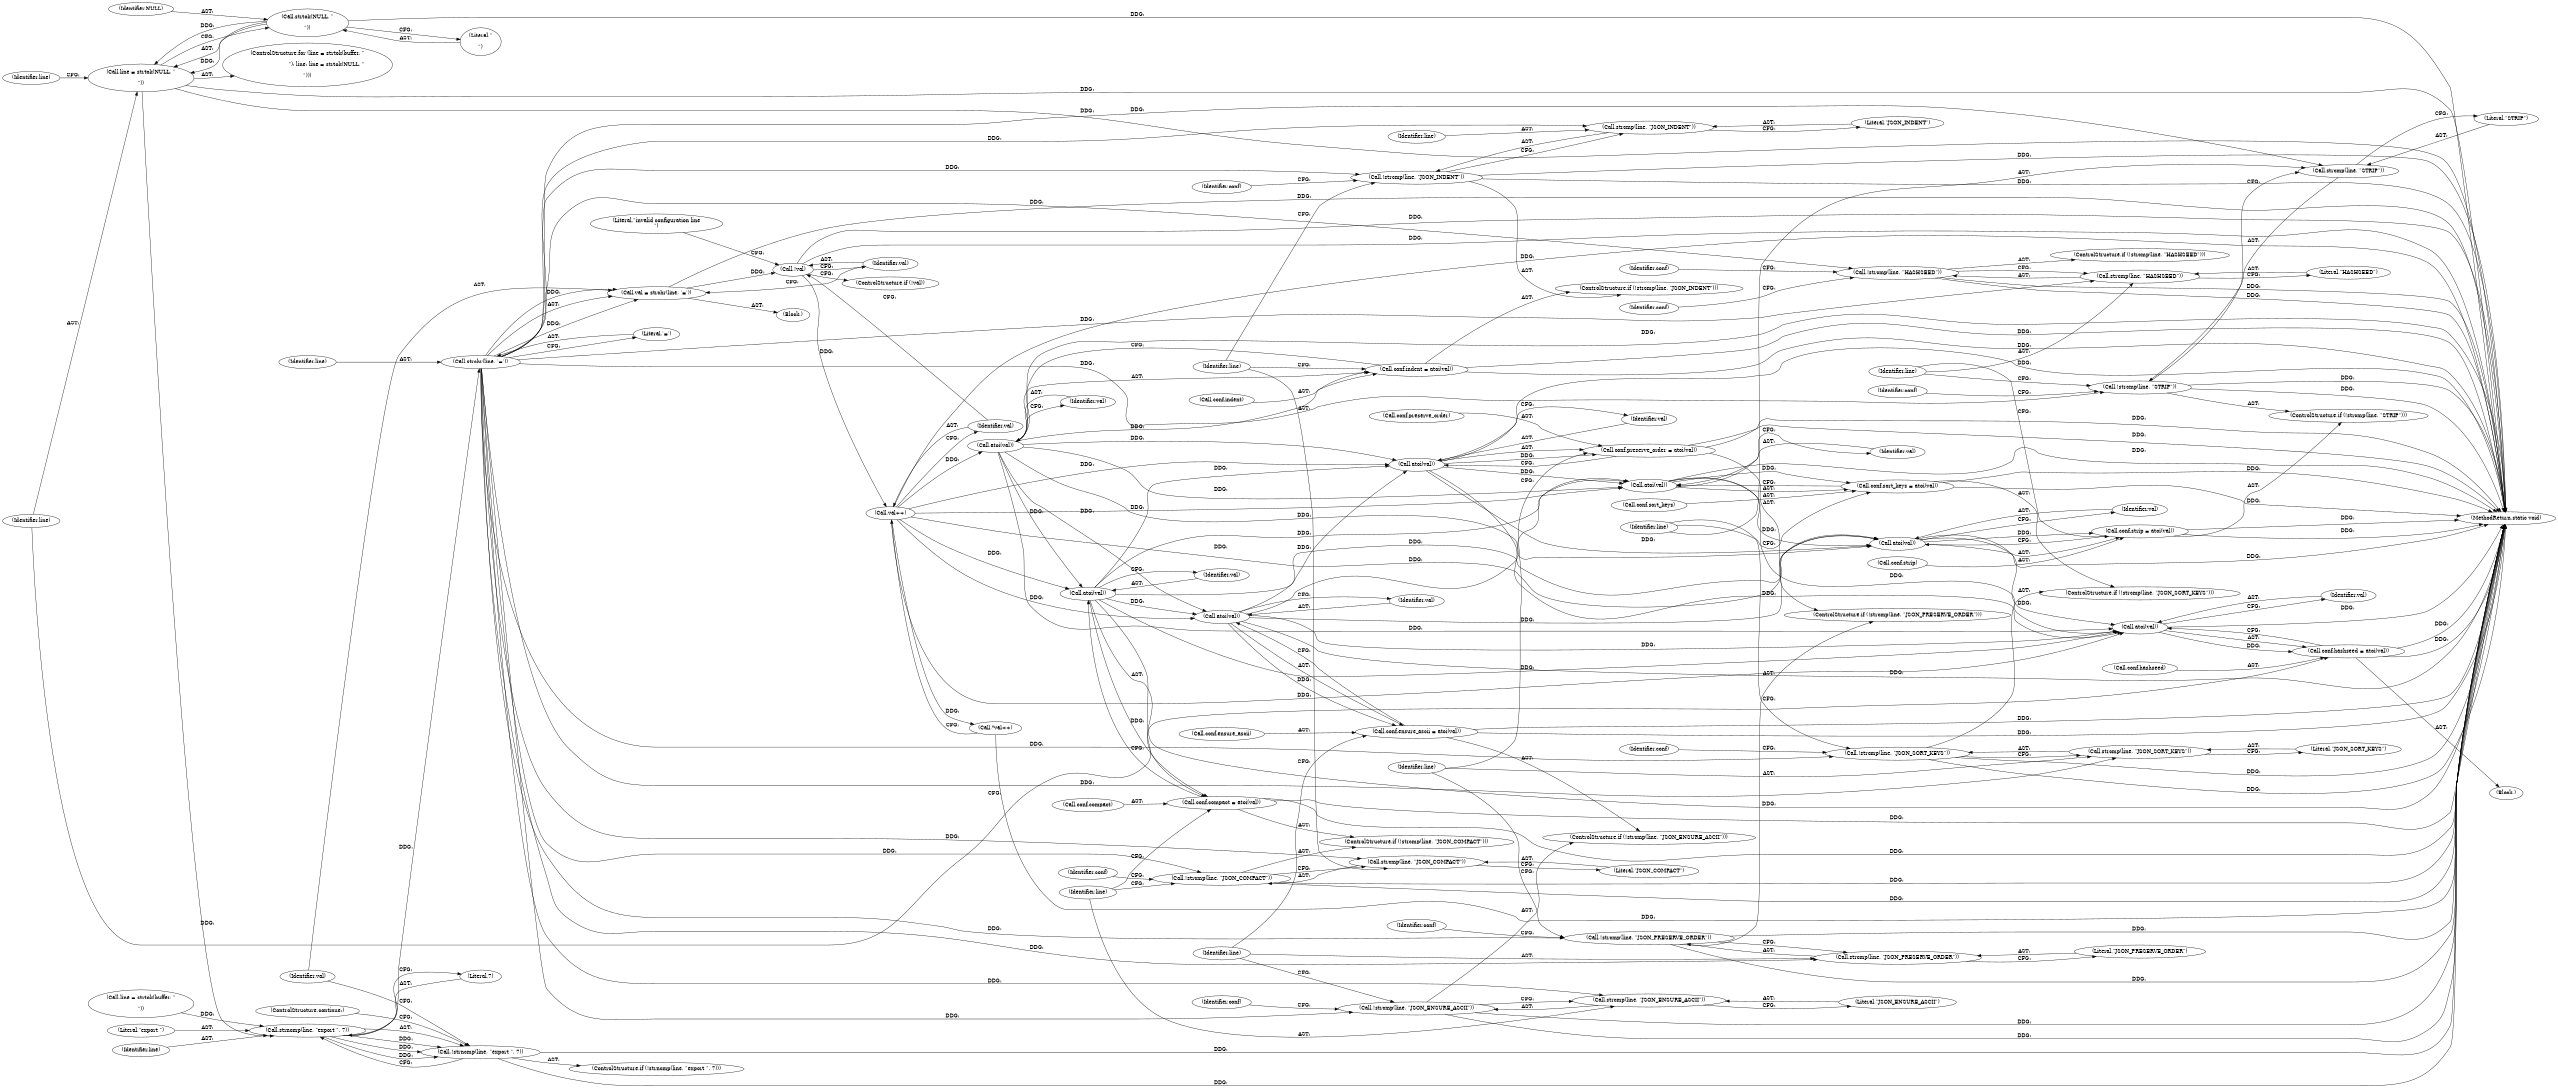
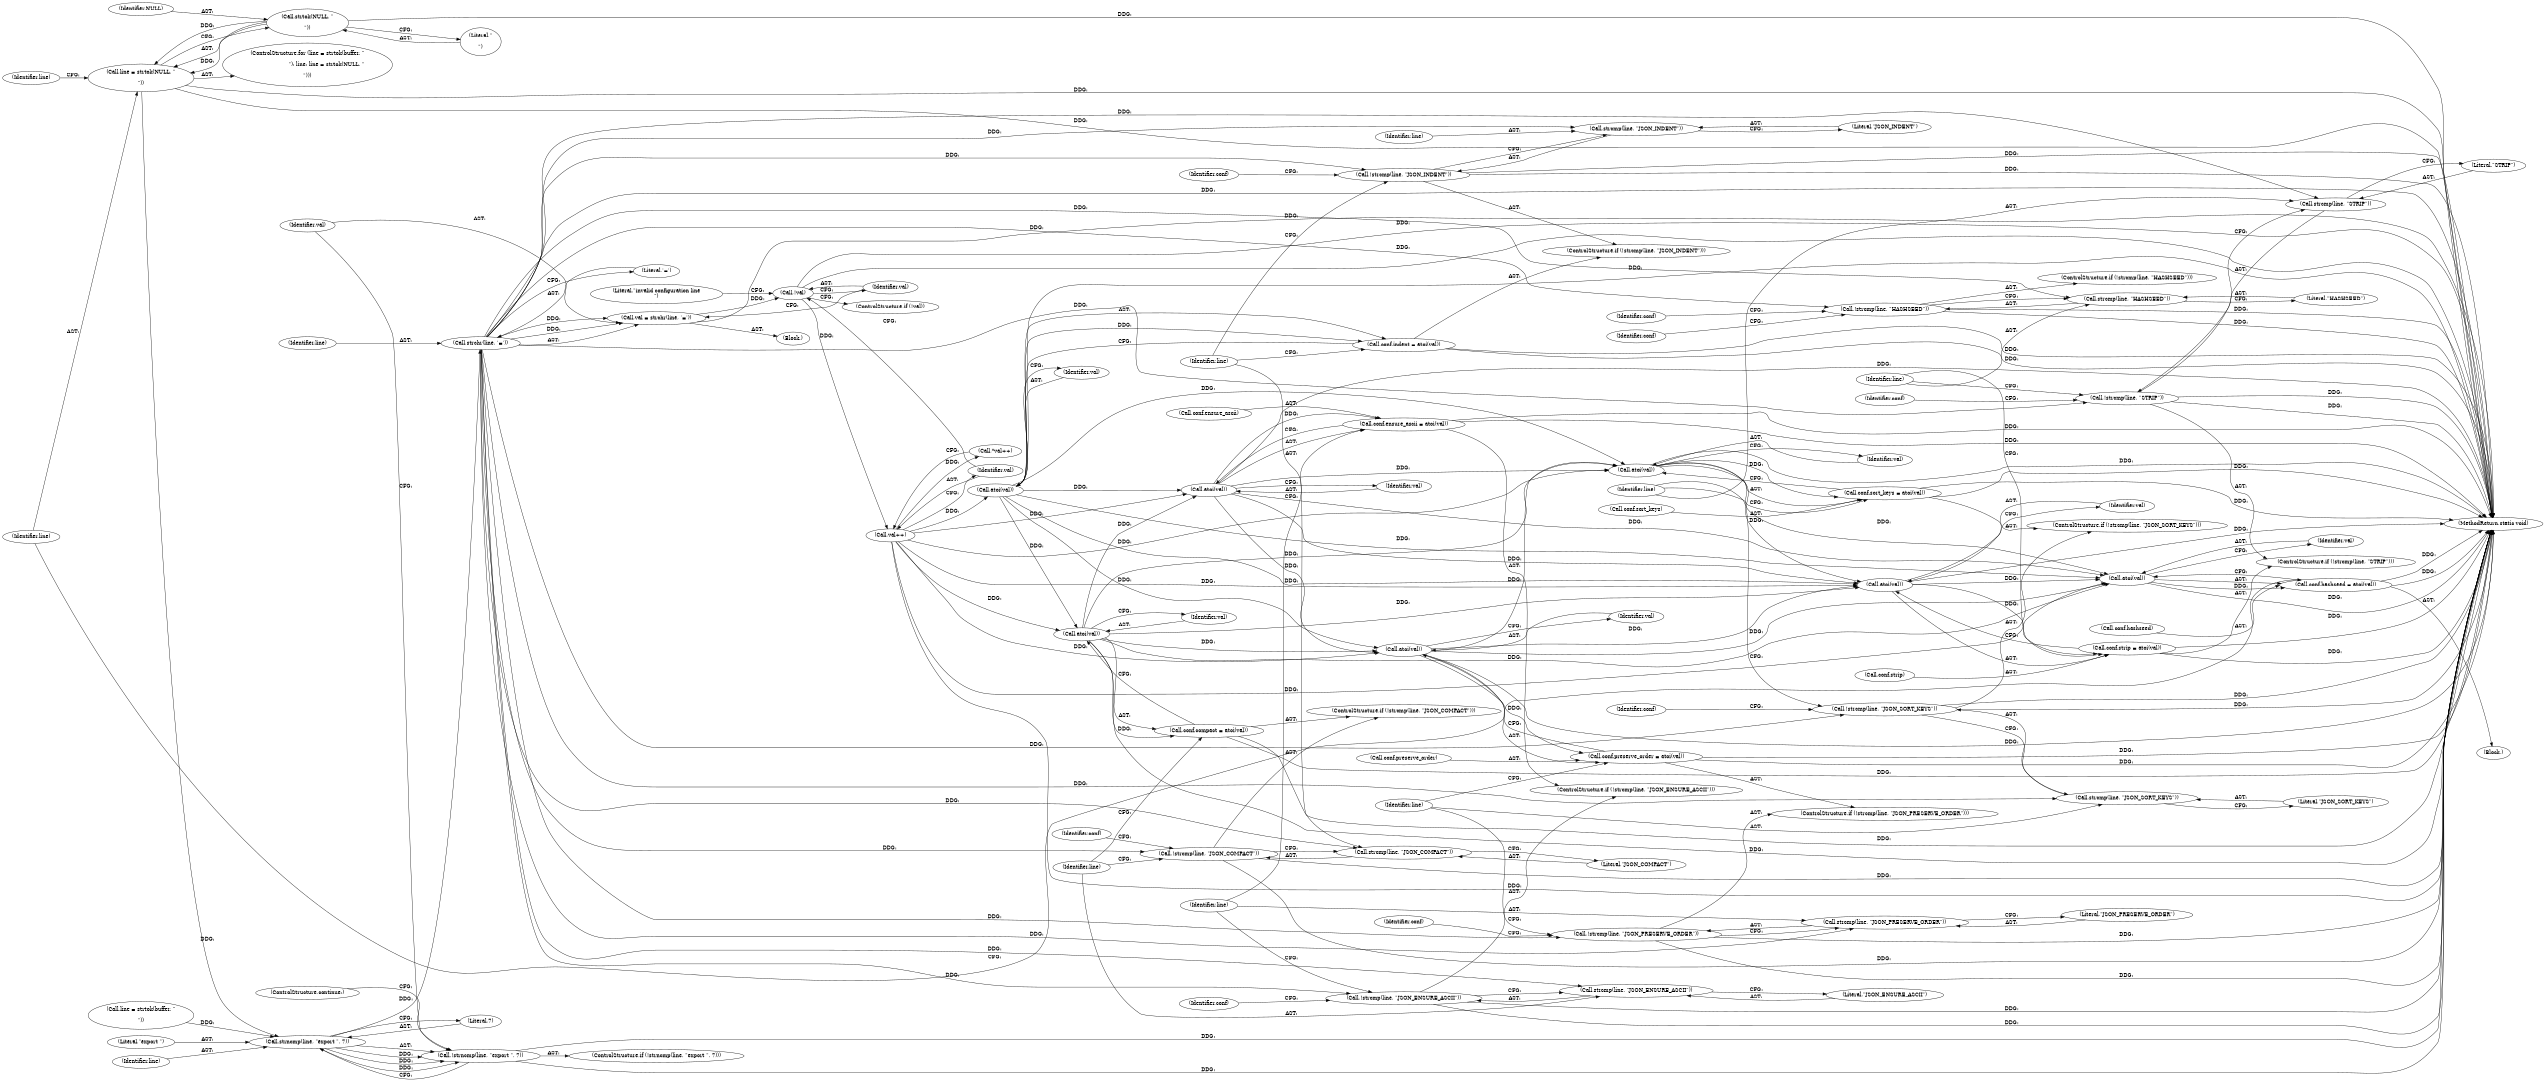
node "(Call,conf.indent)": removed
node "(Call,conf.compact)": removed
edge "(Call,*val++)" -> "(MethodReturn,static void)": now "(Call,strchr(line, '='))" -> "(MethodReturn,static void)"
